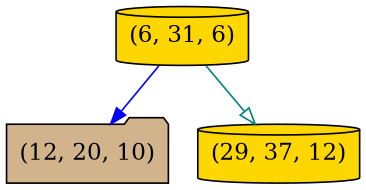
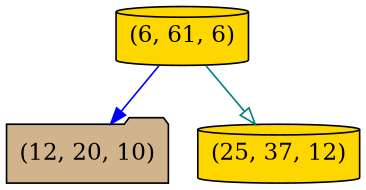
node "(6, 31, 6)": label "(6, 31, 6)" -> "(6, 61, 6)"
node "(29, 37, 12)": label "(29, 37, 12)" -> "(25, 37, 12)"
